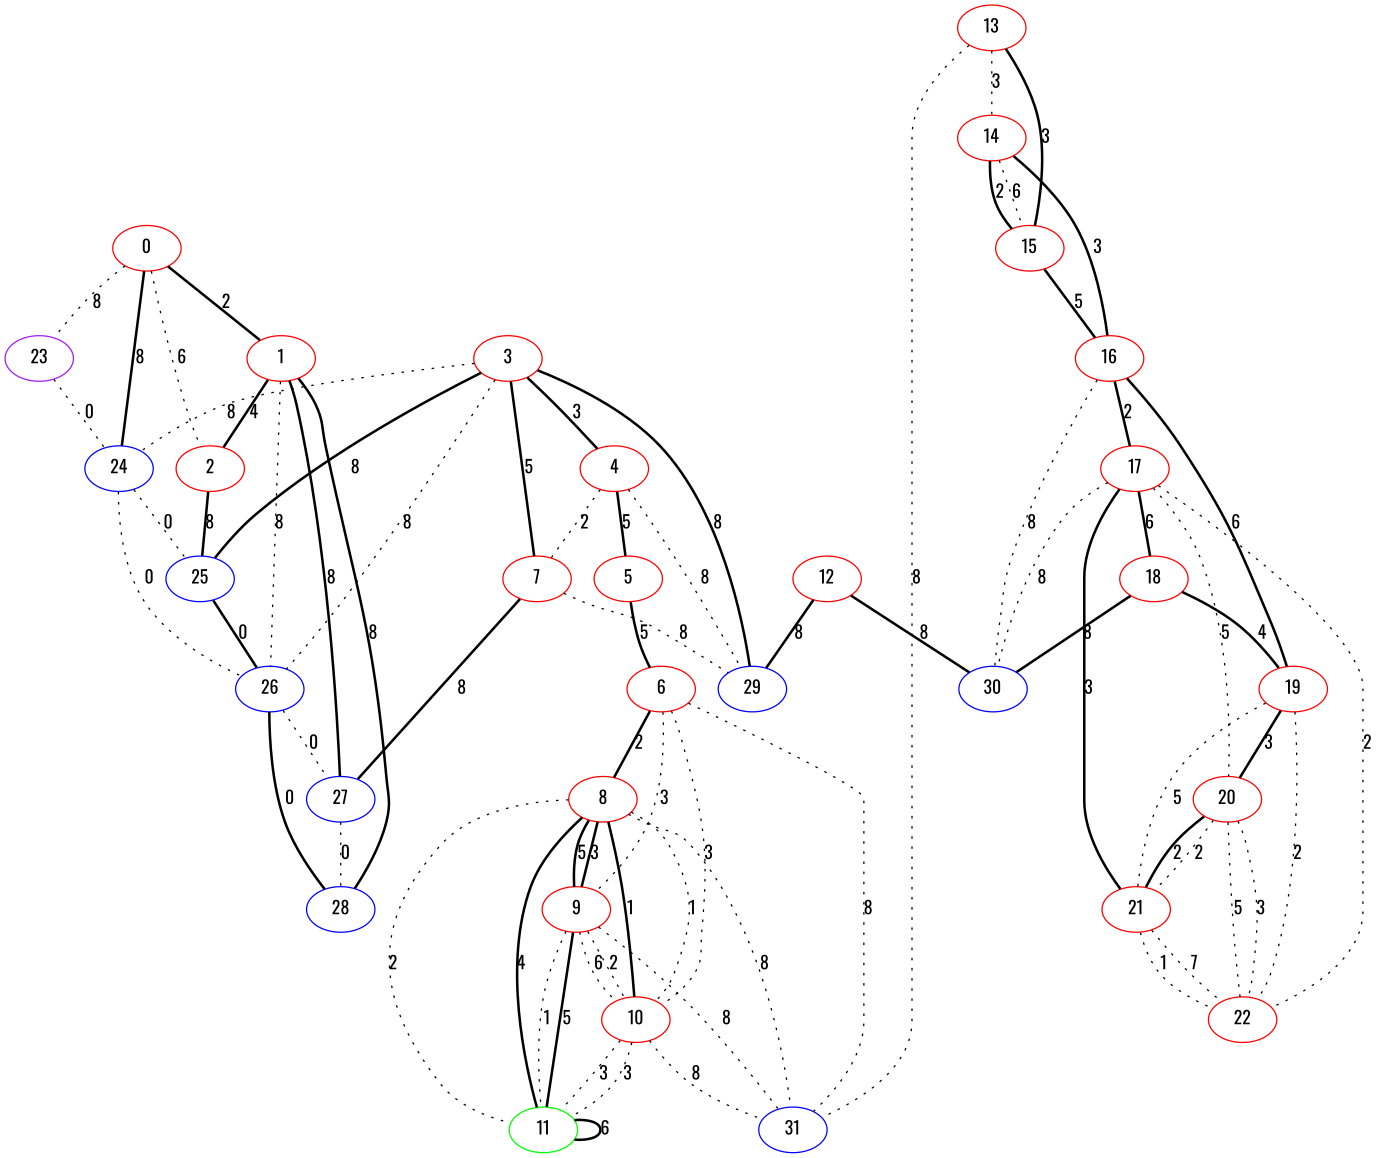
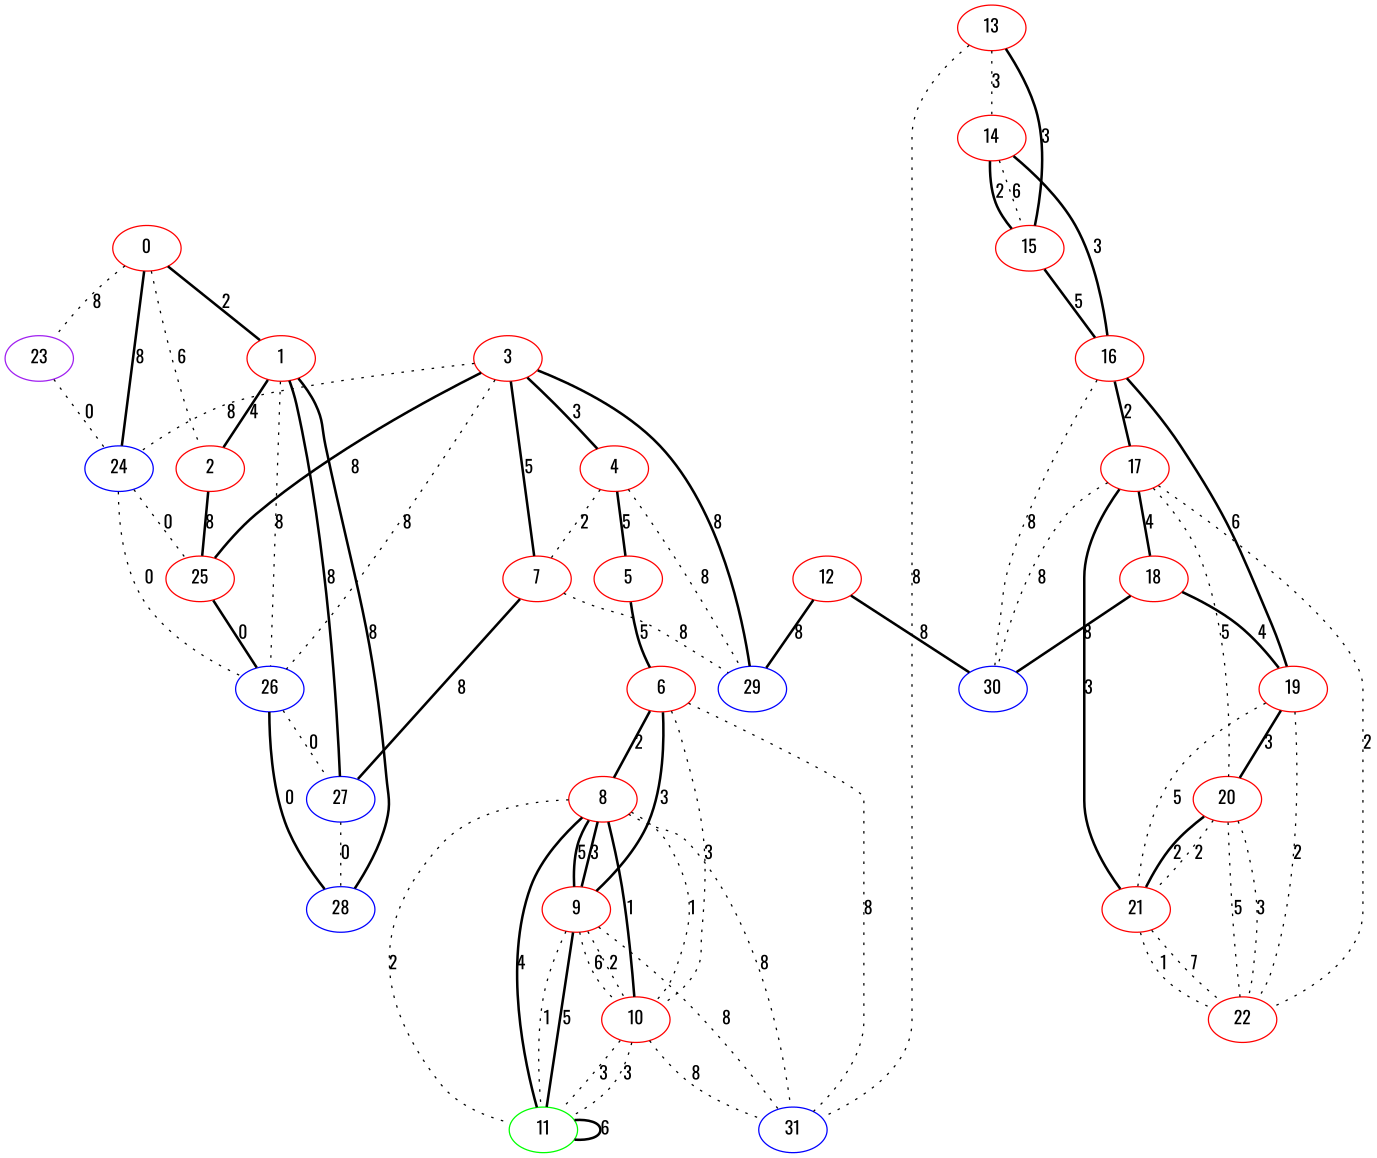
edge "17" -- "18": label "6" -> "4"
node "25": color blue -> red
edge "6" -- "9": style dotted -> bold
